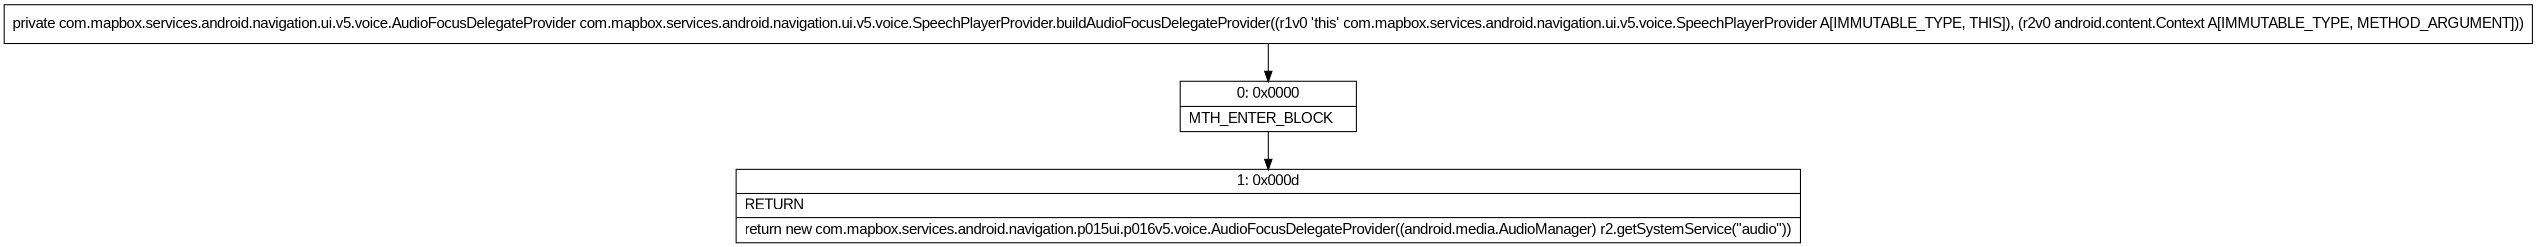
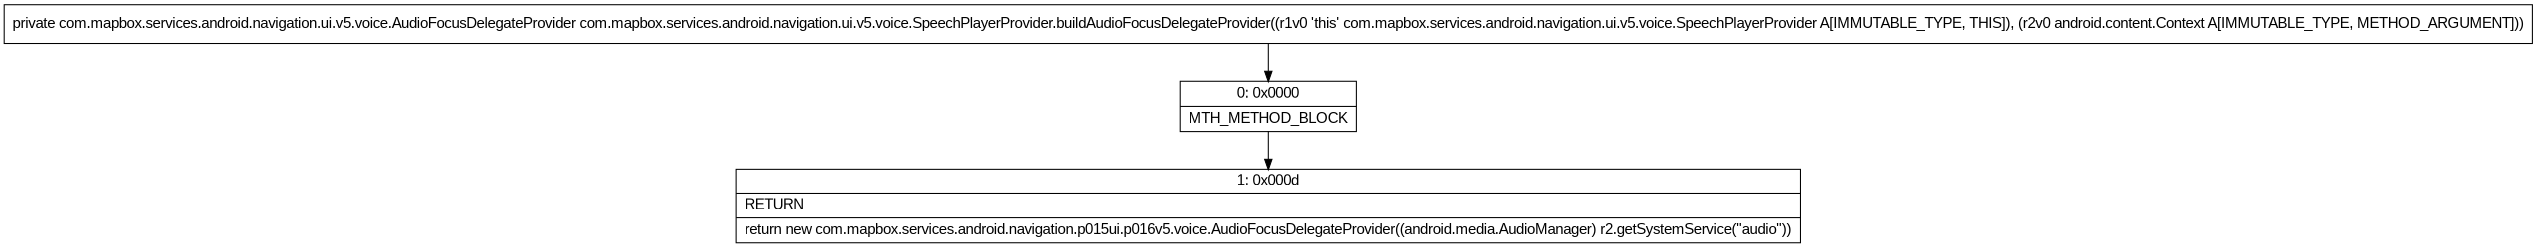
node "0: 0x0000": text "MTH_ENTER_BLOCK" -> "MTH_METHOD_BLOCK"
